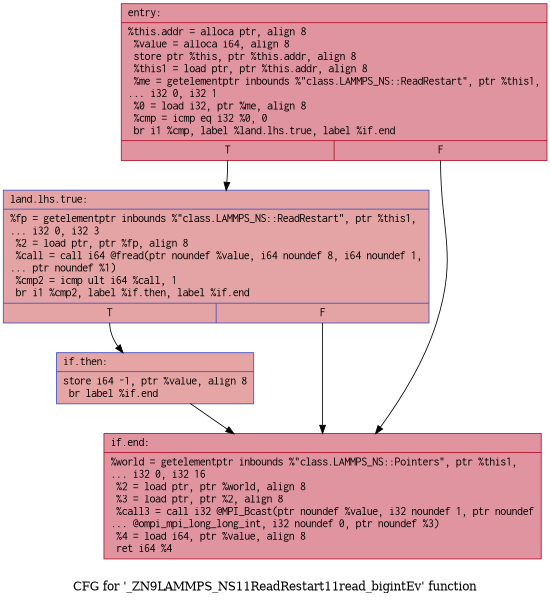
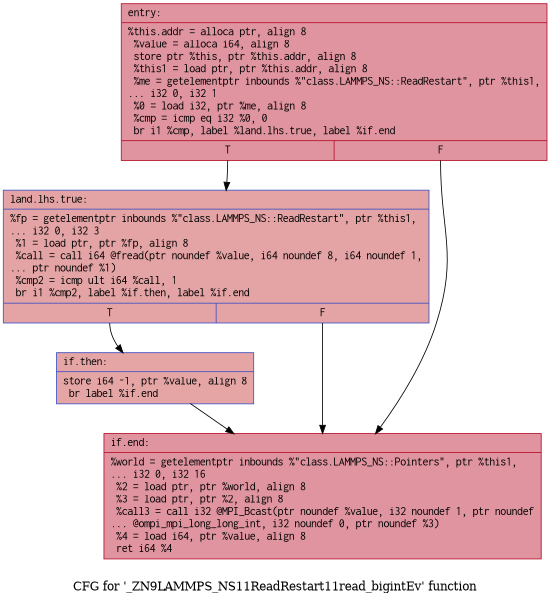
node "land.lhs.true:": text "%2 = load ptr, ptr %fp, align 8" -> "%1 = load ptr, ptr %fp, align 8"
